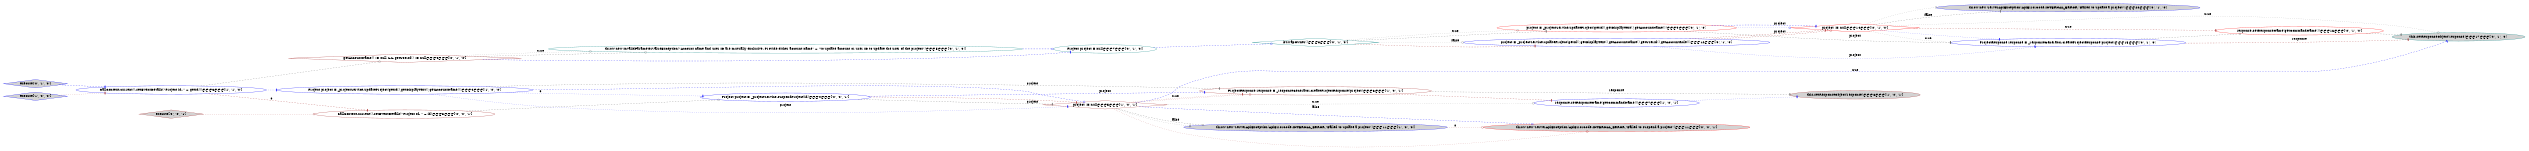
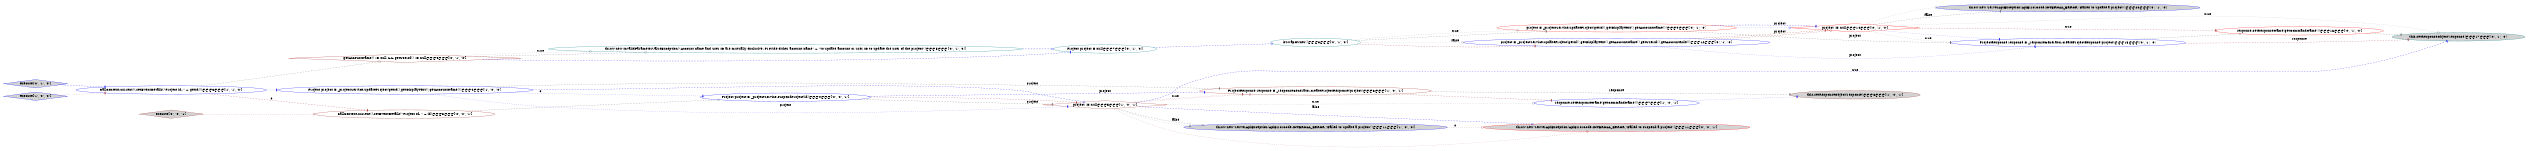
node "isSwapOwner()@@@8@@@['0', '1', '0']": shape diamond -> ellipse
